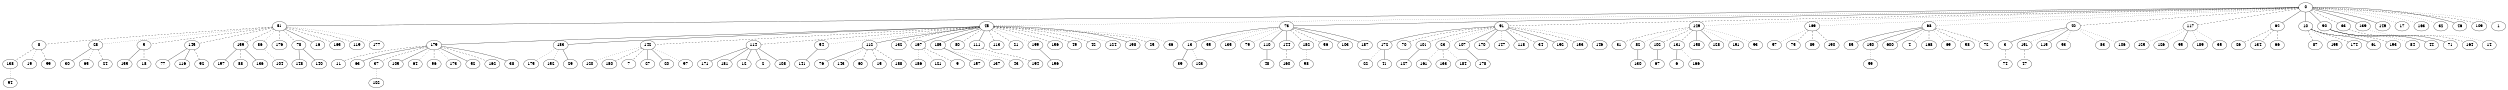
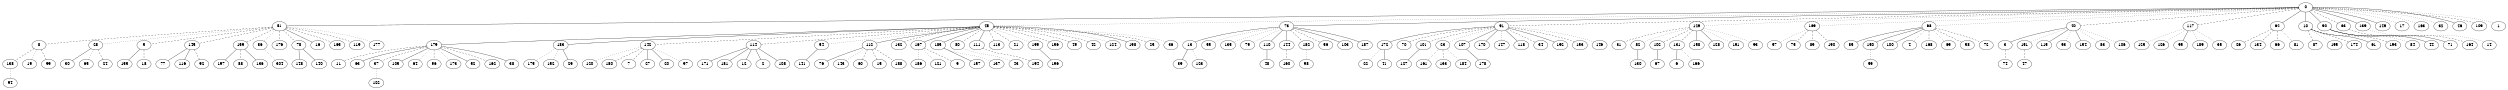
node "600": label "600" -> "100"
node "154": added
node "81": added
node "104": label "104" -> "304"
